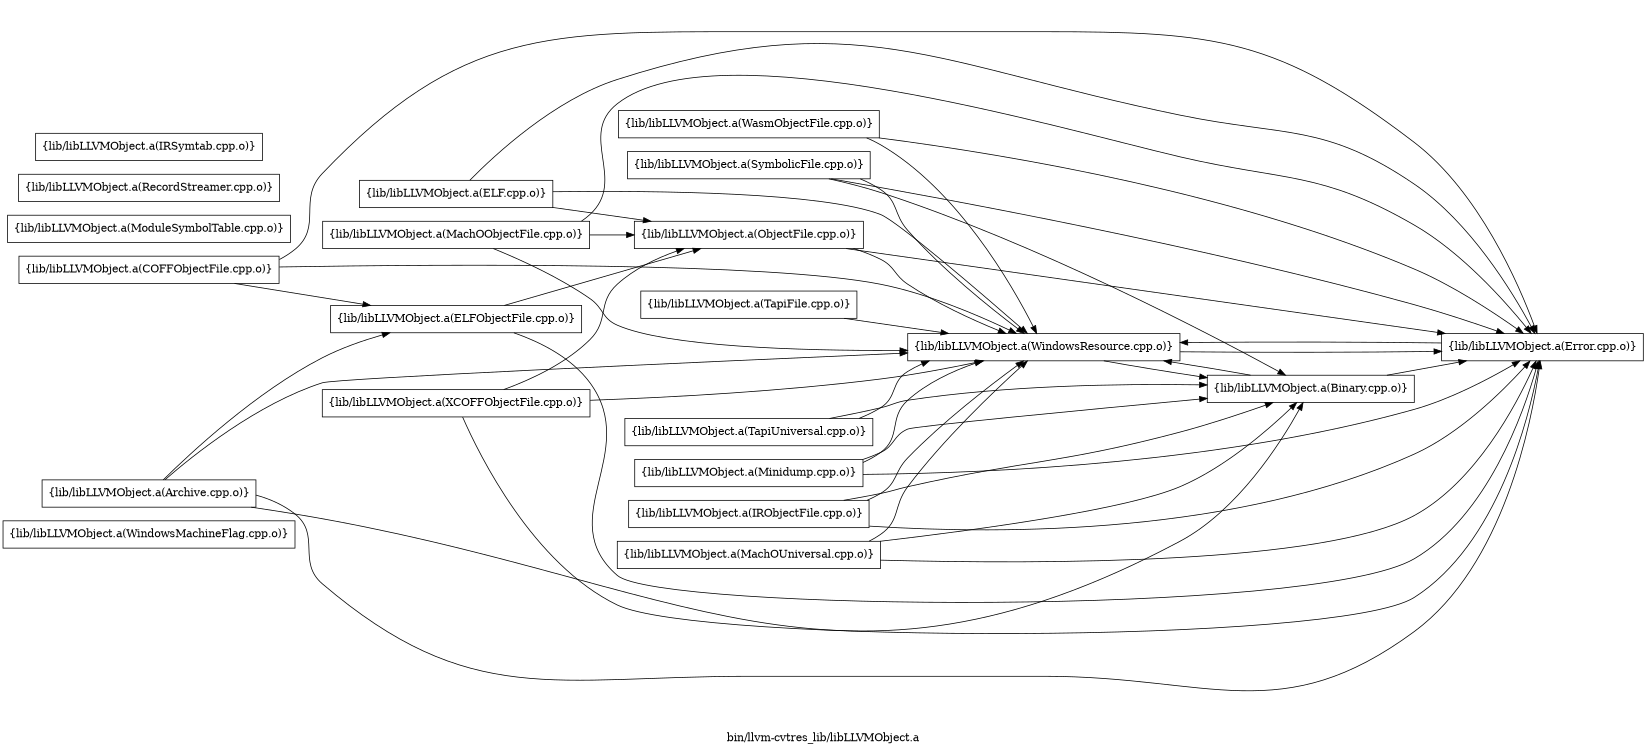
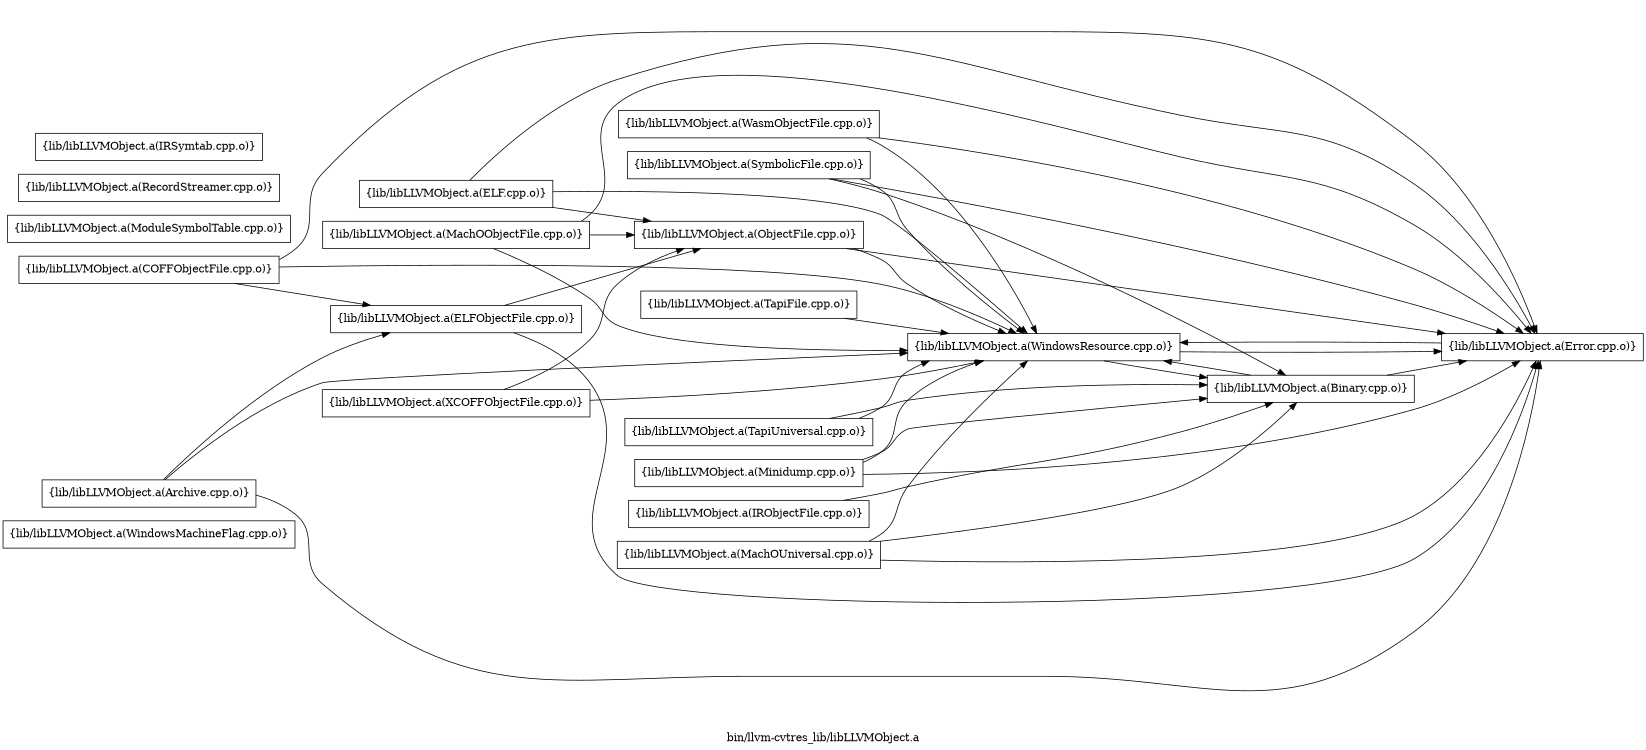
edge "{lib/libLLVMObject.a(IRObjectFile.cpp.o)}" -> "{lib/libLLVMObject.a(WindowsResource.cpp.o)}": removed
edge "{lib/libLLVMObject.a(IRObjectFile.cpp.o)}" -> "{lib/libLLVMObject.a(Error.cpp.o)}": removed
edge "{lib/libLLVMObject.a(Archive.cpp.o)}" -> "{lib/libLLVMObject.a(Binary.cpp.o)}": removed
edge "{lib/libLLVMObject.a(XCOFFObjectFile.cpp.o)}" -> "{lib/libLLVMObject.a(Error.cpp.o)}": removed
